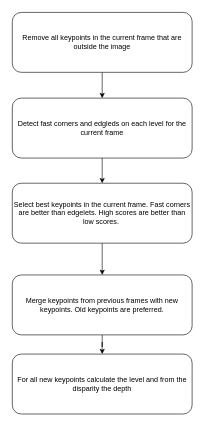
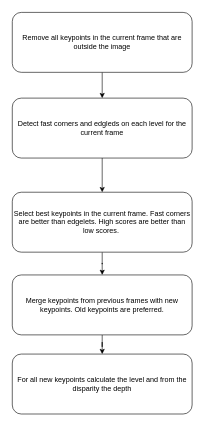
node "Select best keypoints in the current frame. Fast corners are better than edgelets. High scores are better than low scores.": moved (102, 213) -> (102, 222)
